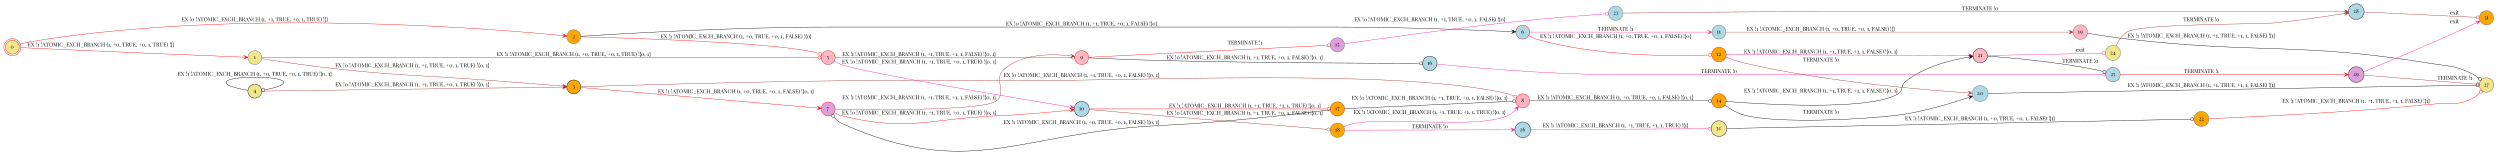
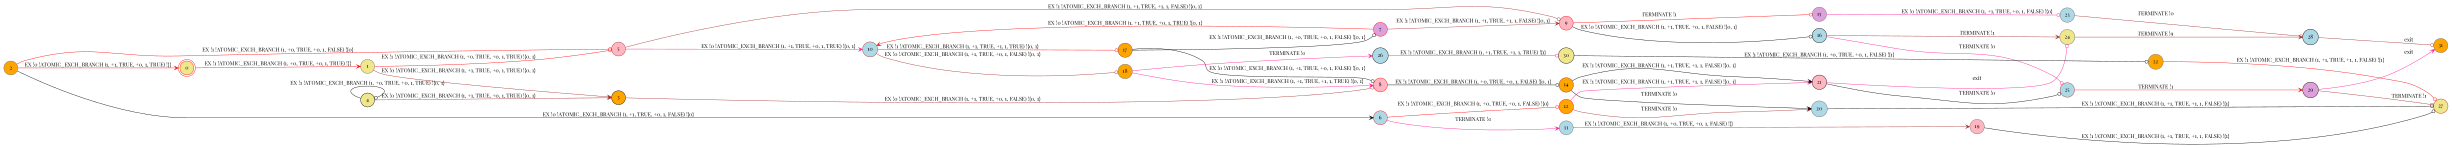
edge "23" -> "28": arrowhead vee -> odot
edge "0" -> "2": reversed
edge "6" -> "11": label "TERMINATE !1" -> "TERMINATE !0"
edge "16" -> "24": added, label "TERMINATE !1"
edge "3" -> "7": removed, label "EX !1 !ATOMIC_EXCH_BRANCH (1, +0, TRUE, +0, 1, FALSE) !{0, 1}"
node "10": color black -> brown
